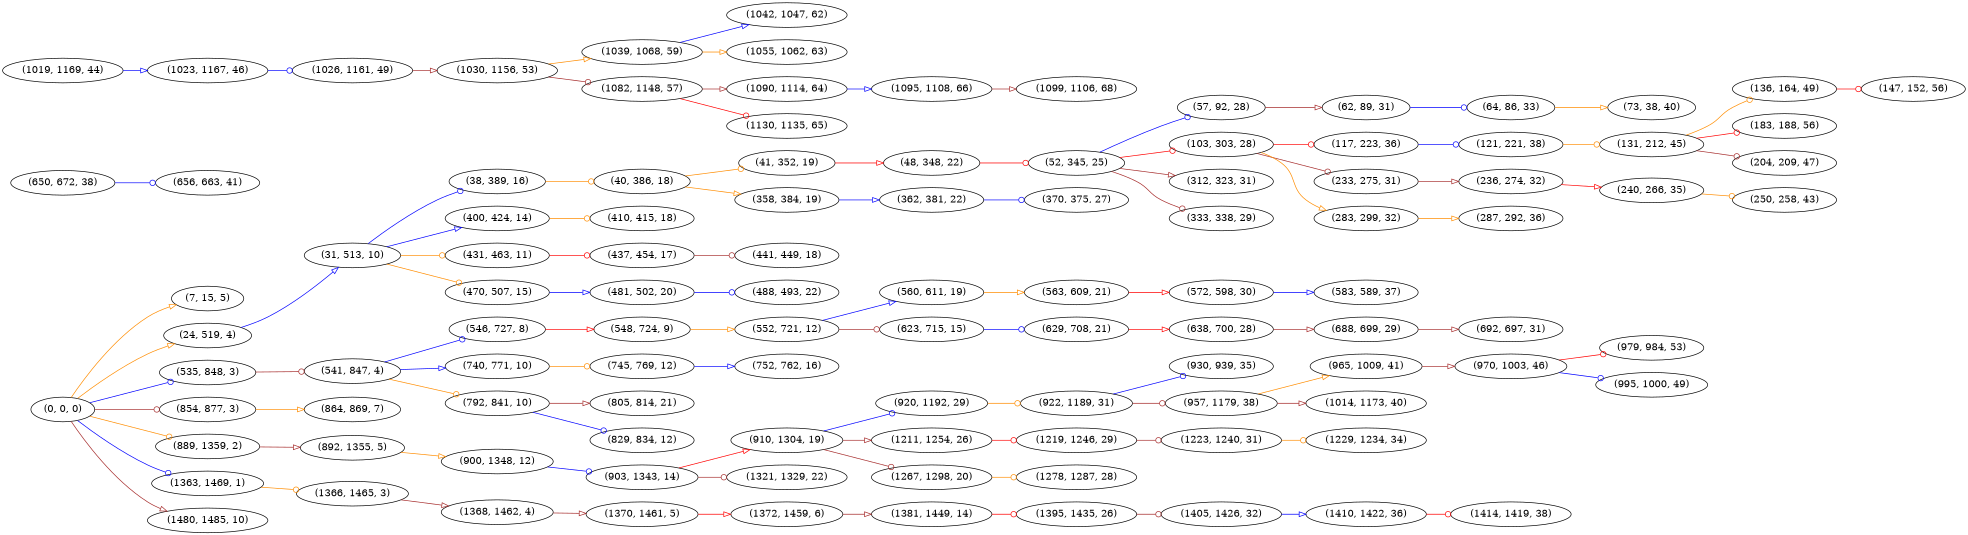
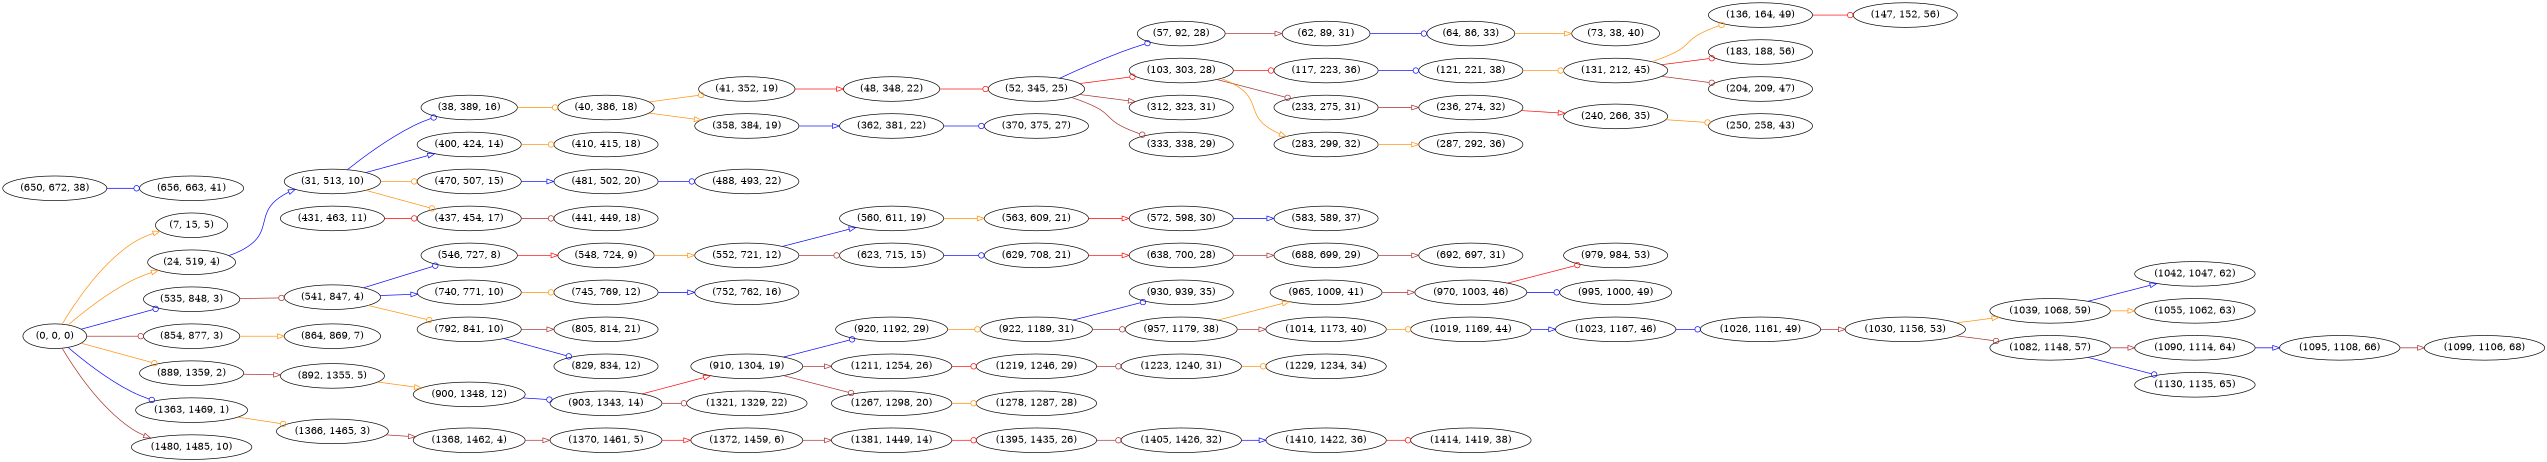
edge "(1082, 1148, 57)" -> "(1130, 1135, 65)": color red -> blue
edge "(31, 513, 10)" -> "(431, 463, 11)": now "(31, 513, 10)" -> "(437, 454, 17)"
edge "(1014, 1173, 40)" -> "(1019, 1169, 44)": added
